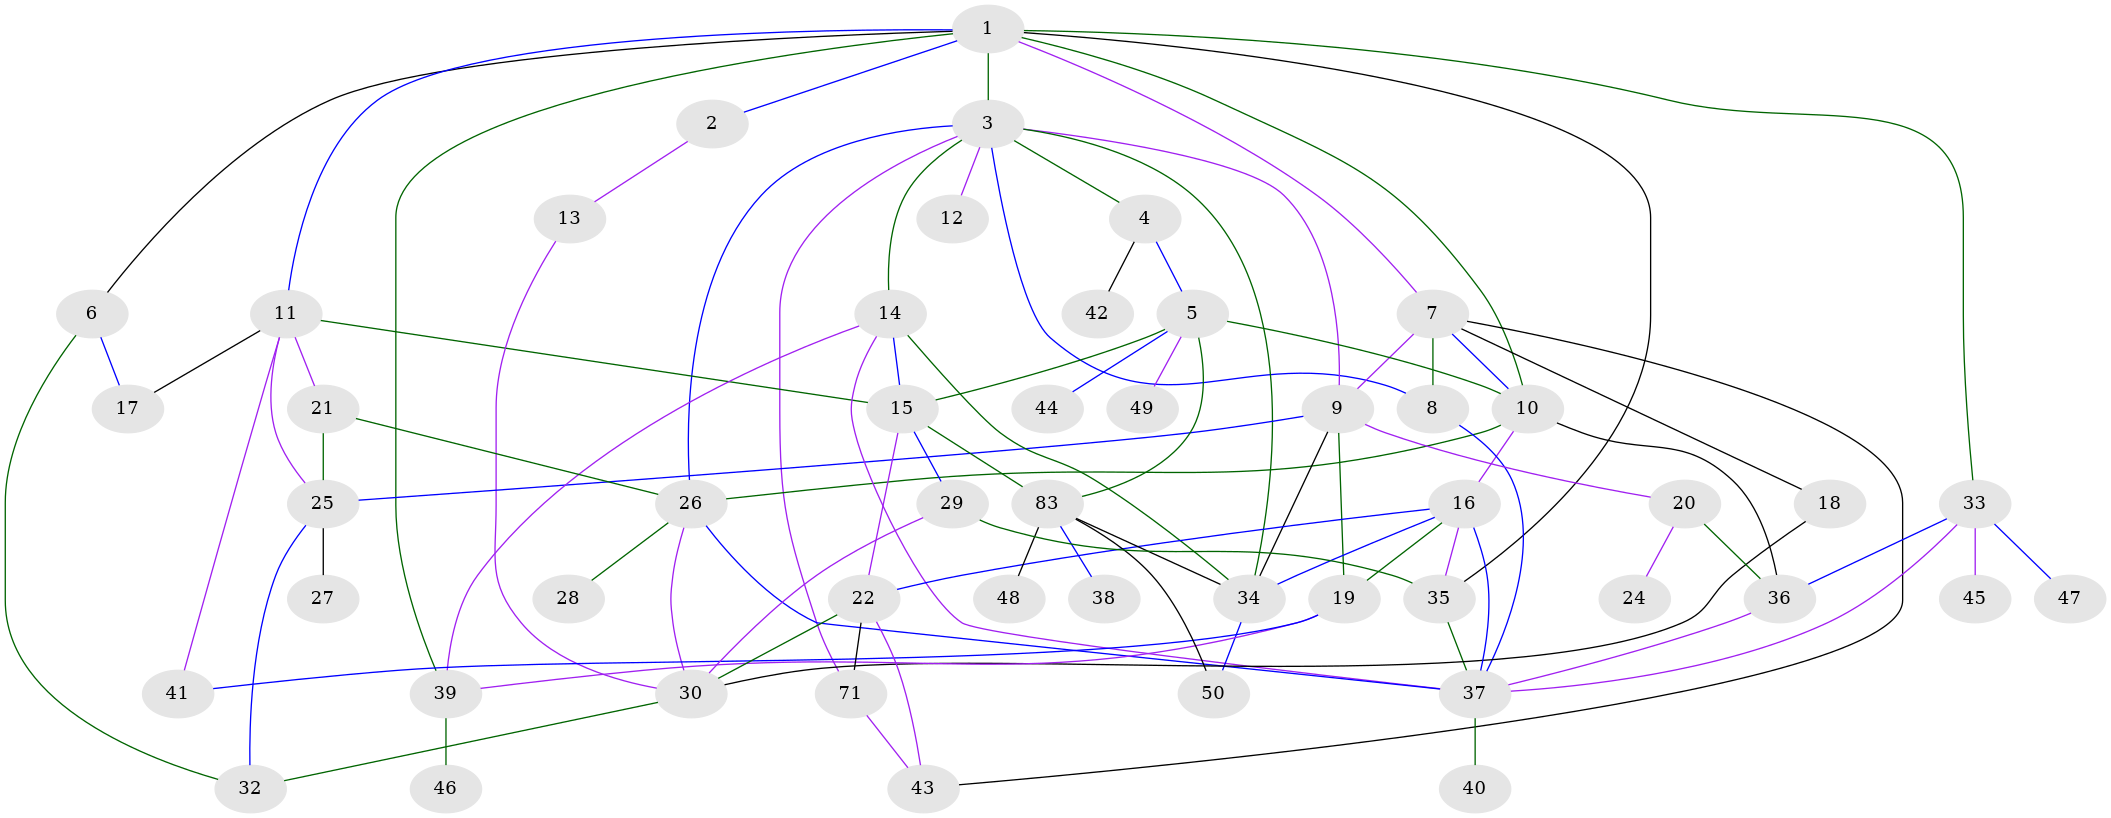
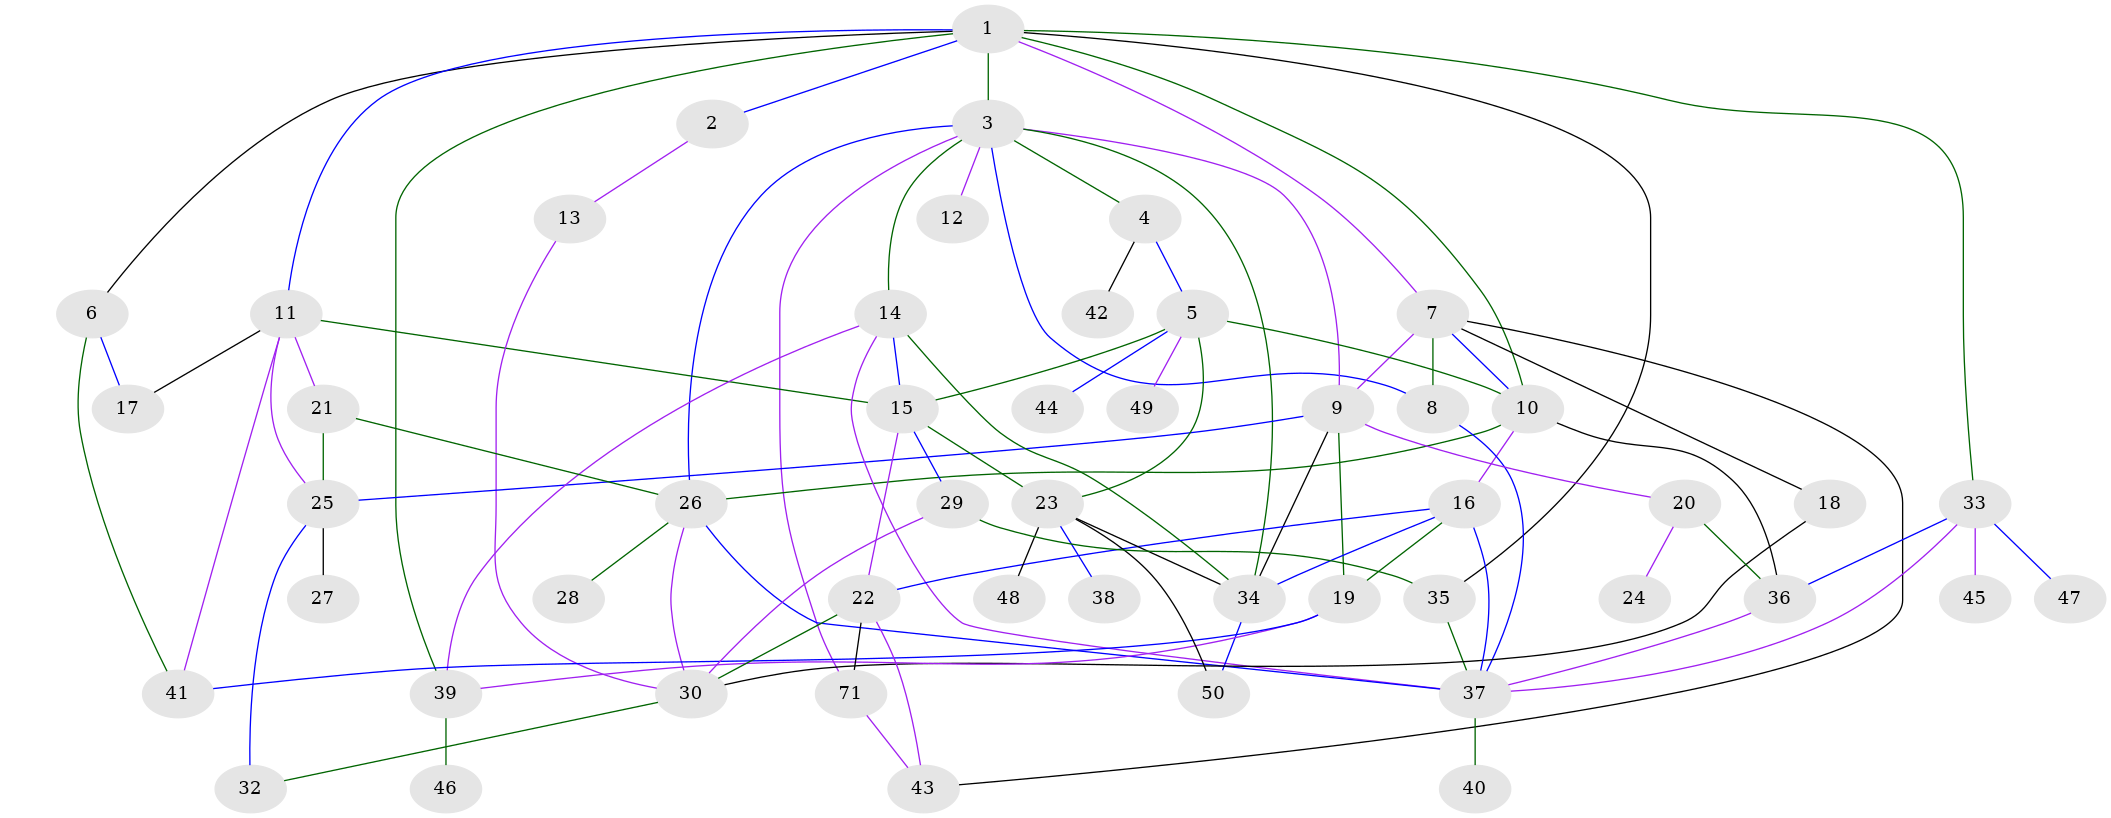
node "83": label "83" -> "23"
edge "16" -- "35": removed
edge "6" -- "32": now "6" -- "41"
